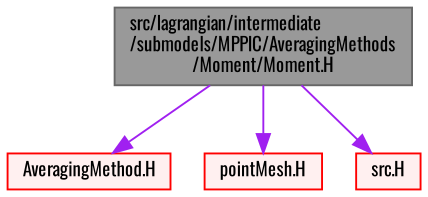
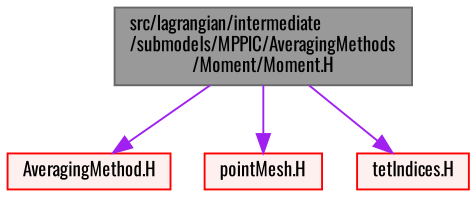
node "src.H": label "src.H" -> "tetIndices.H"
